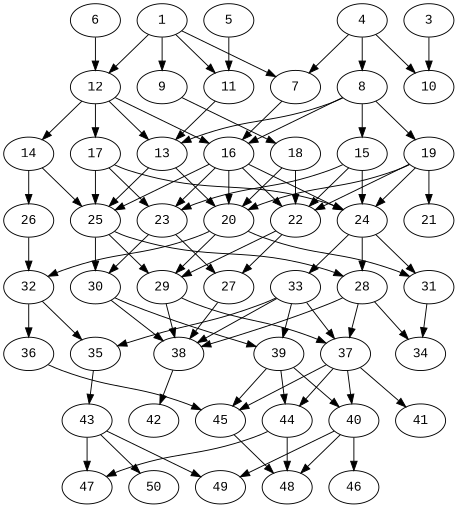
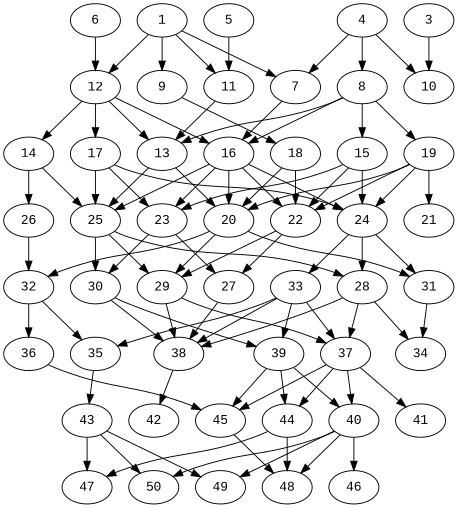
edge "40" -> "50": added
